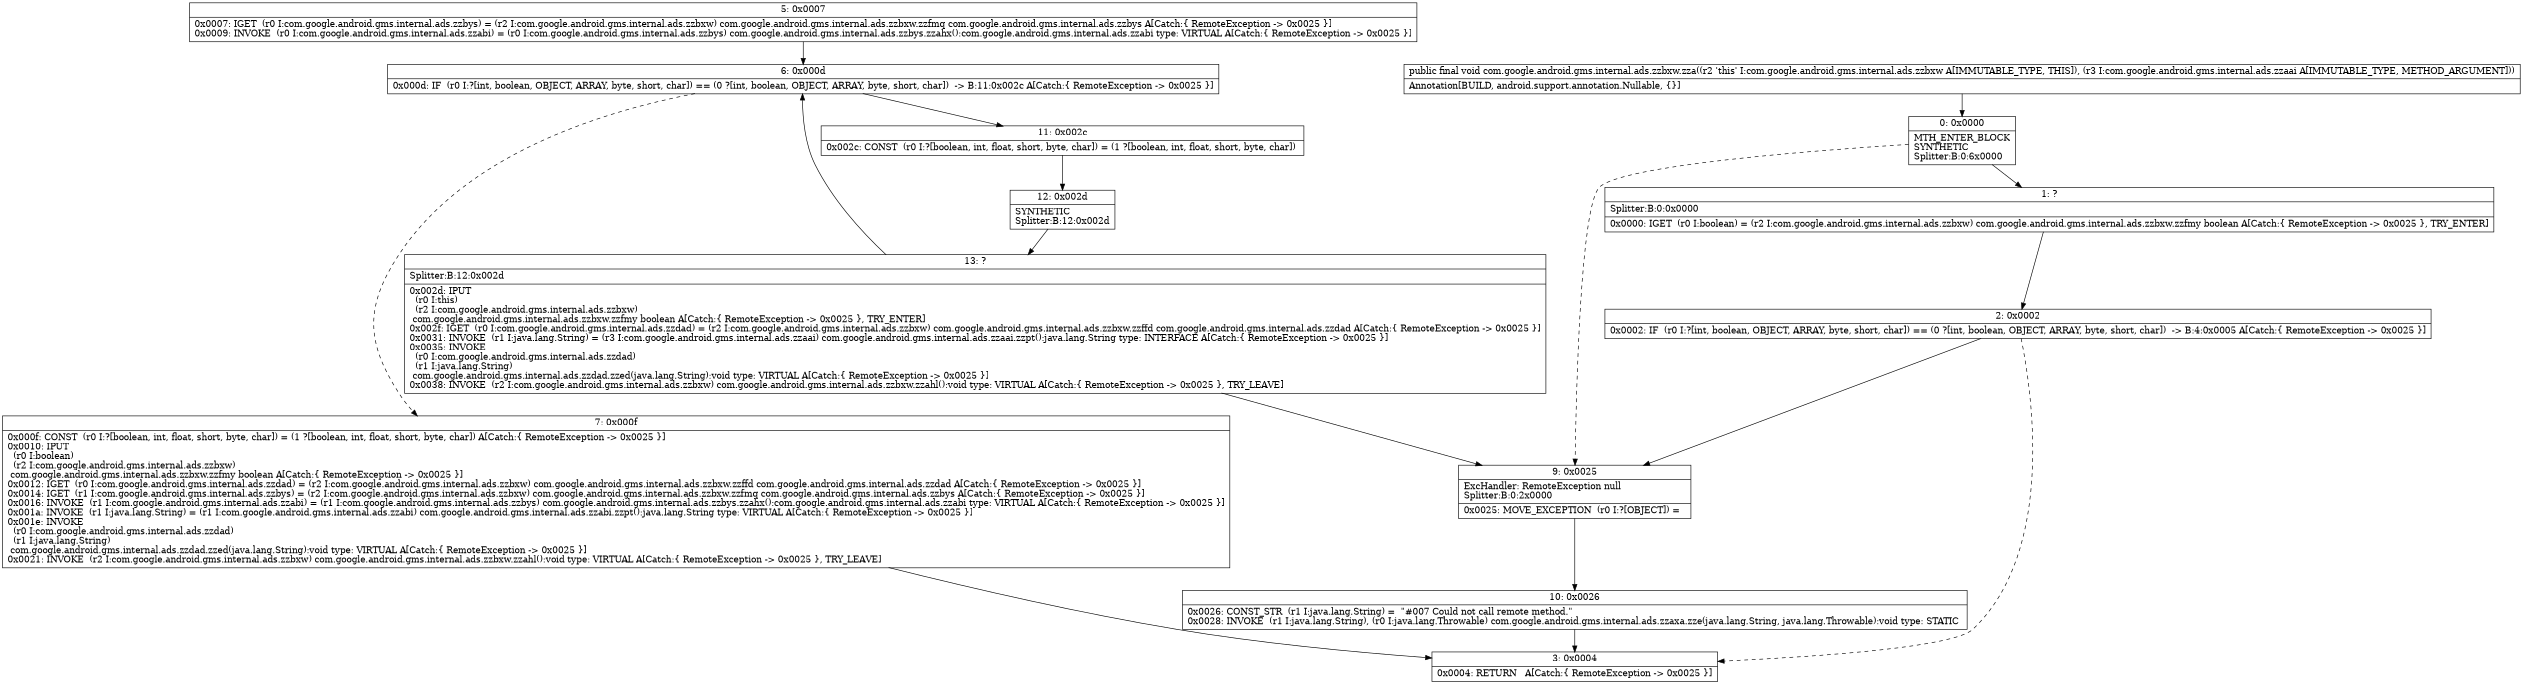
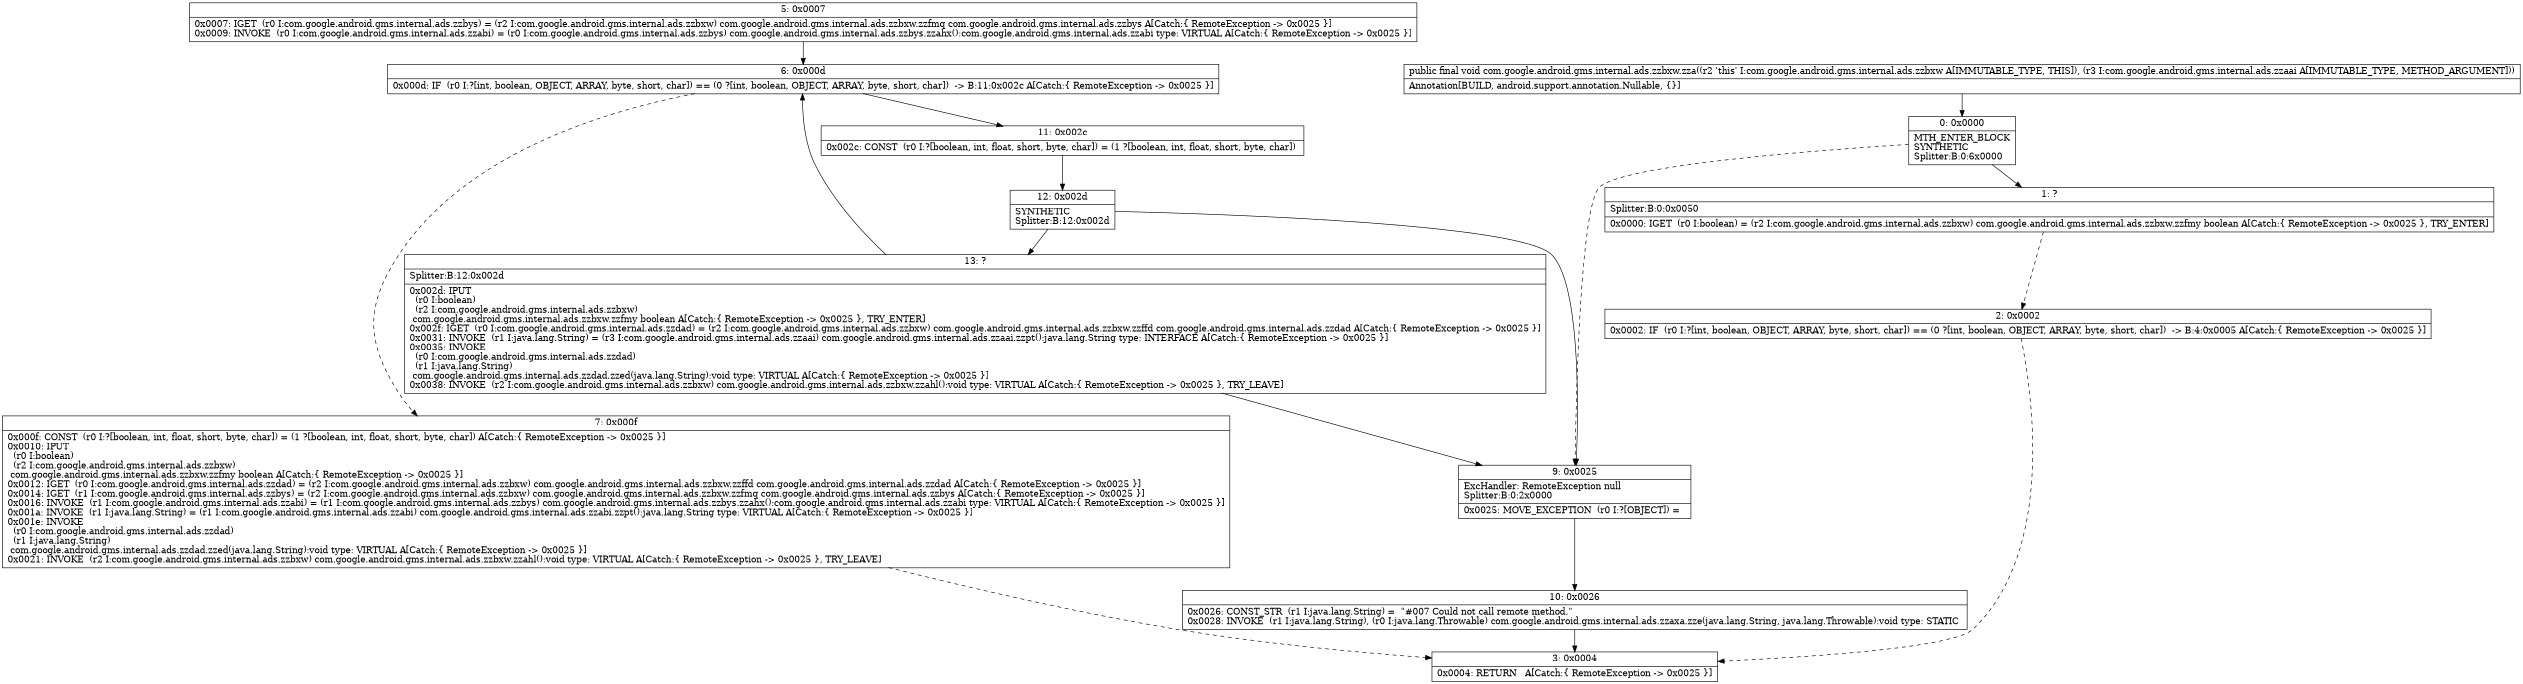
node "1: ?": text "Splitter:B:0:0x0000" -> "Splitter:B:0:0x0050"
edge "1: ?" -> "2: 0x0002": style solid -> dashed
node "13: ?": text "(r0 I:this)" -> "(r0 I:boolean)"
edge "2: 0x0002" -> "9: 0x0025": now "12: 0x002d" -> "9: 0x0025"
edge "7: 0x000f" -> "3: 0x0004": style solid -> dashed
